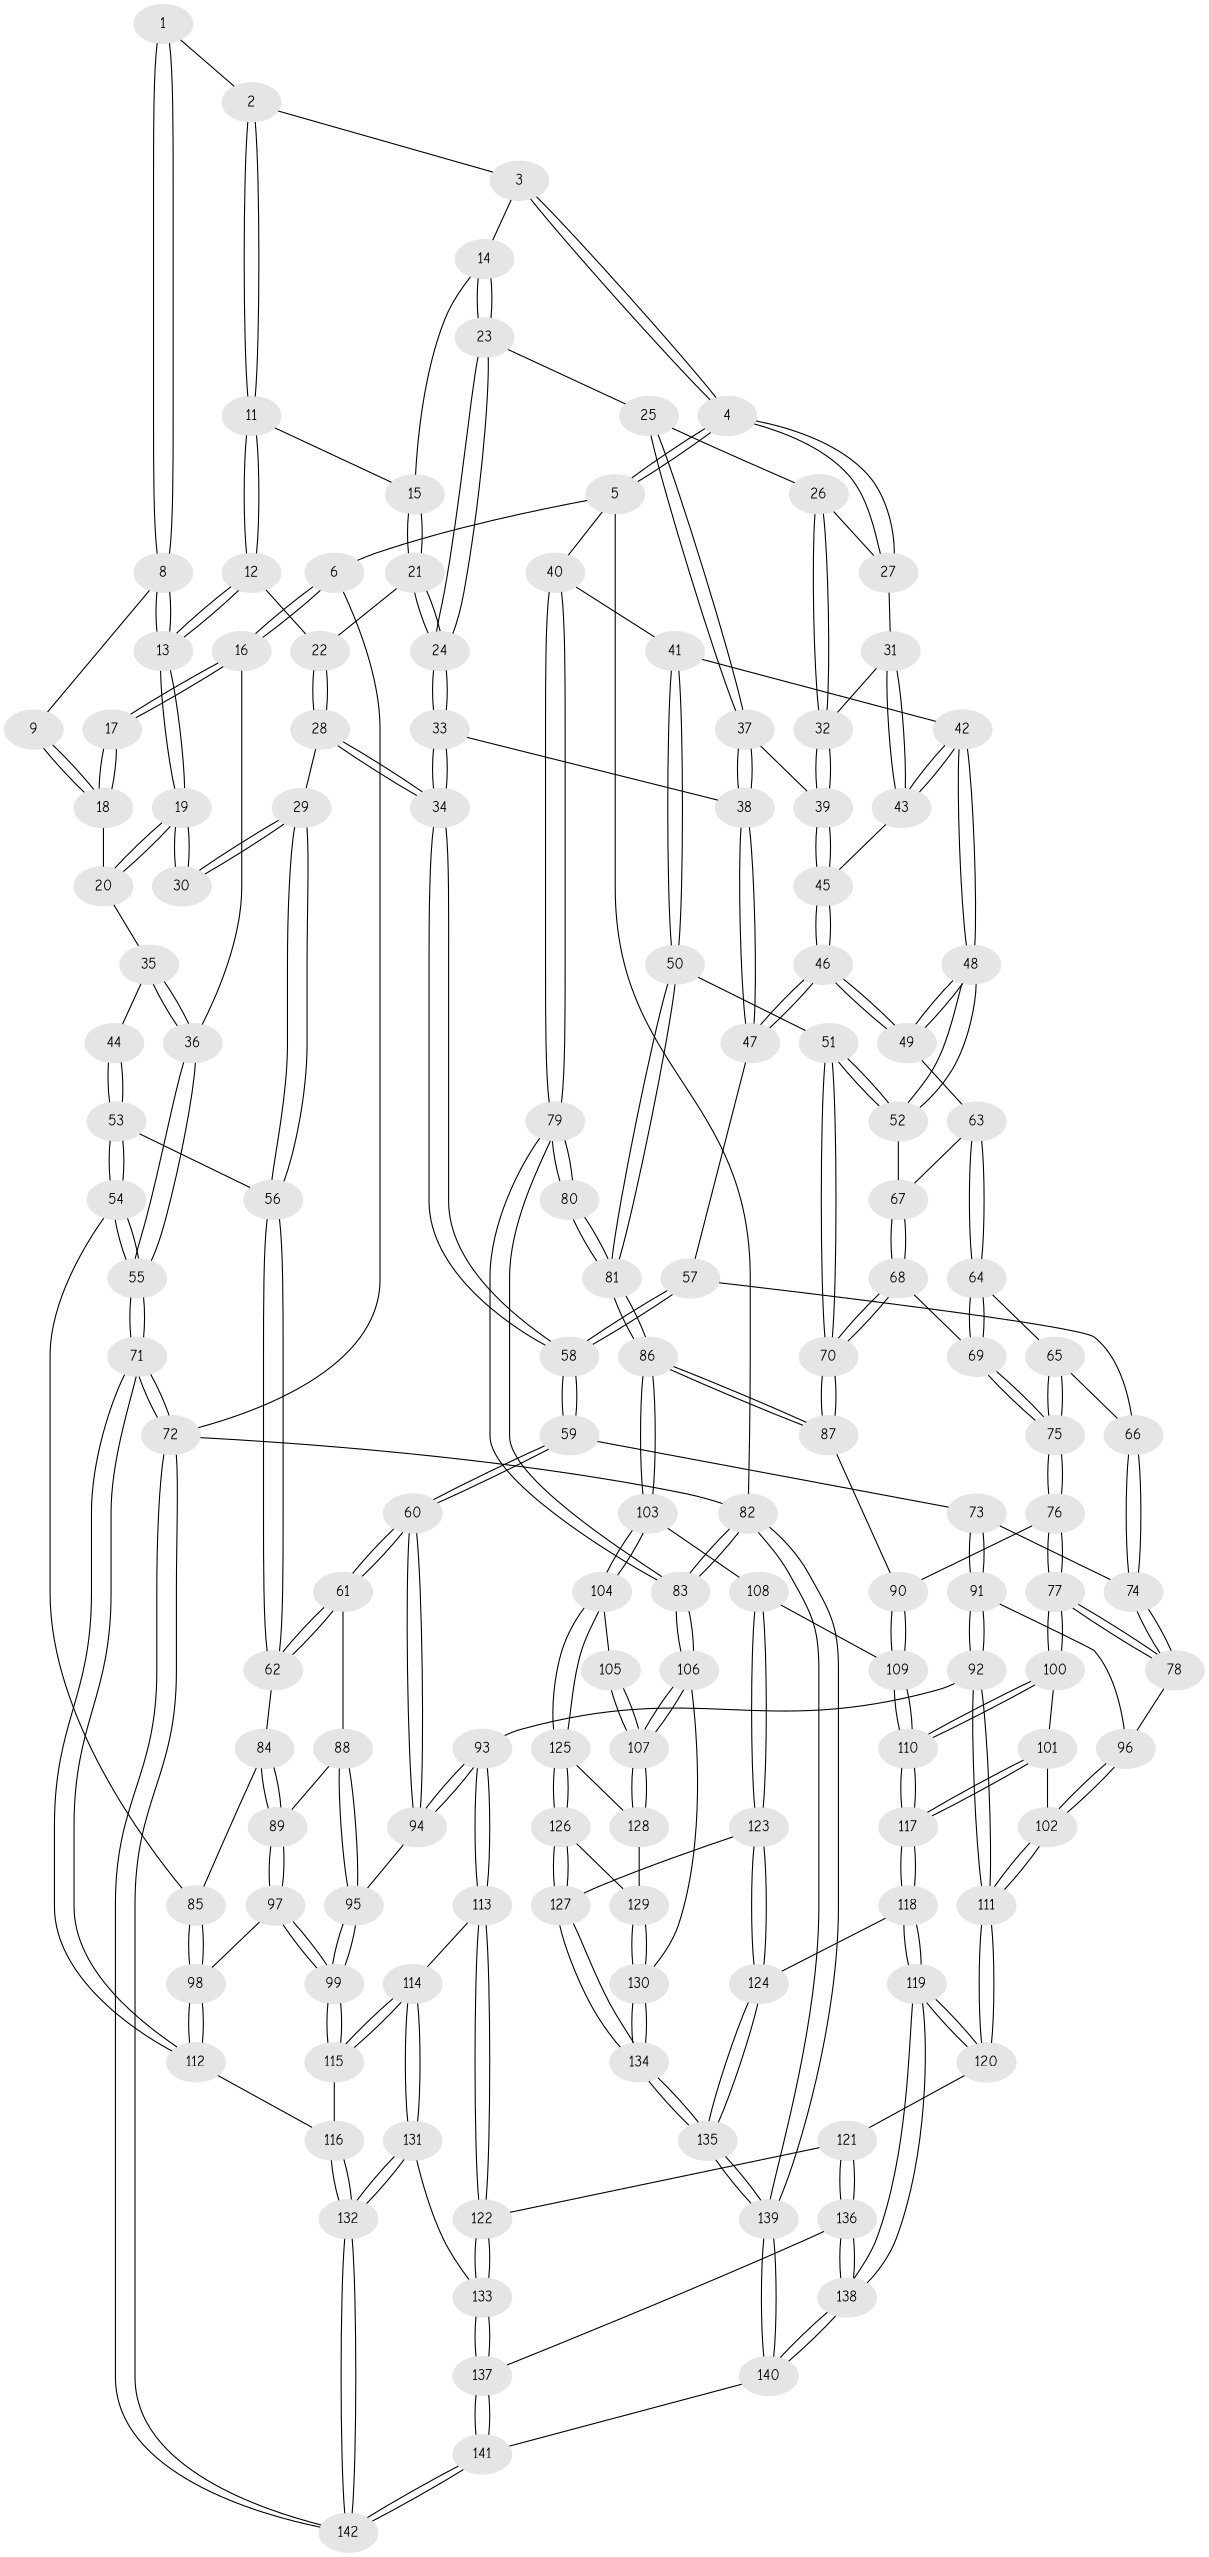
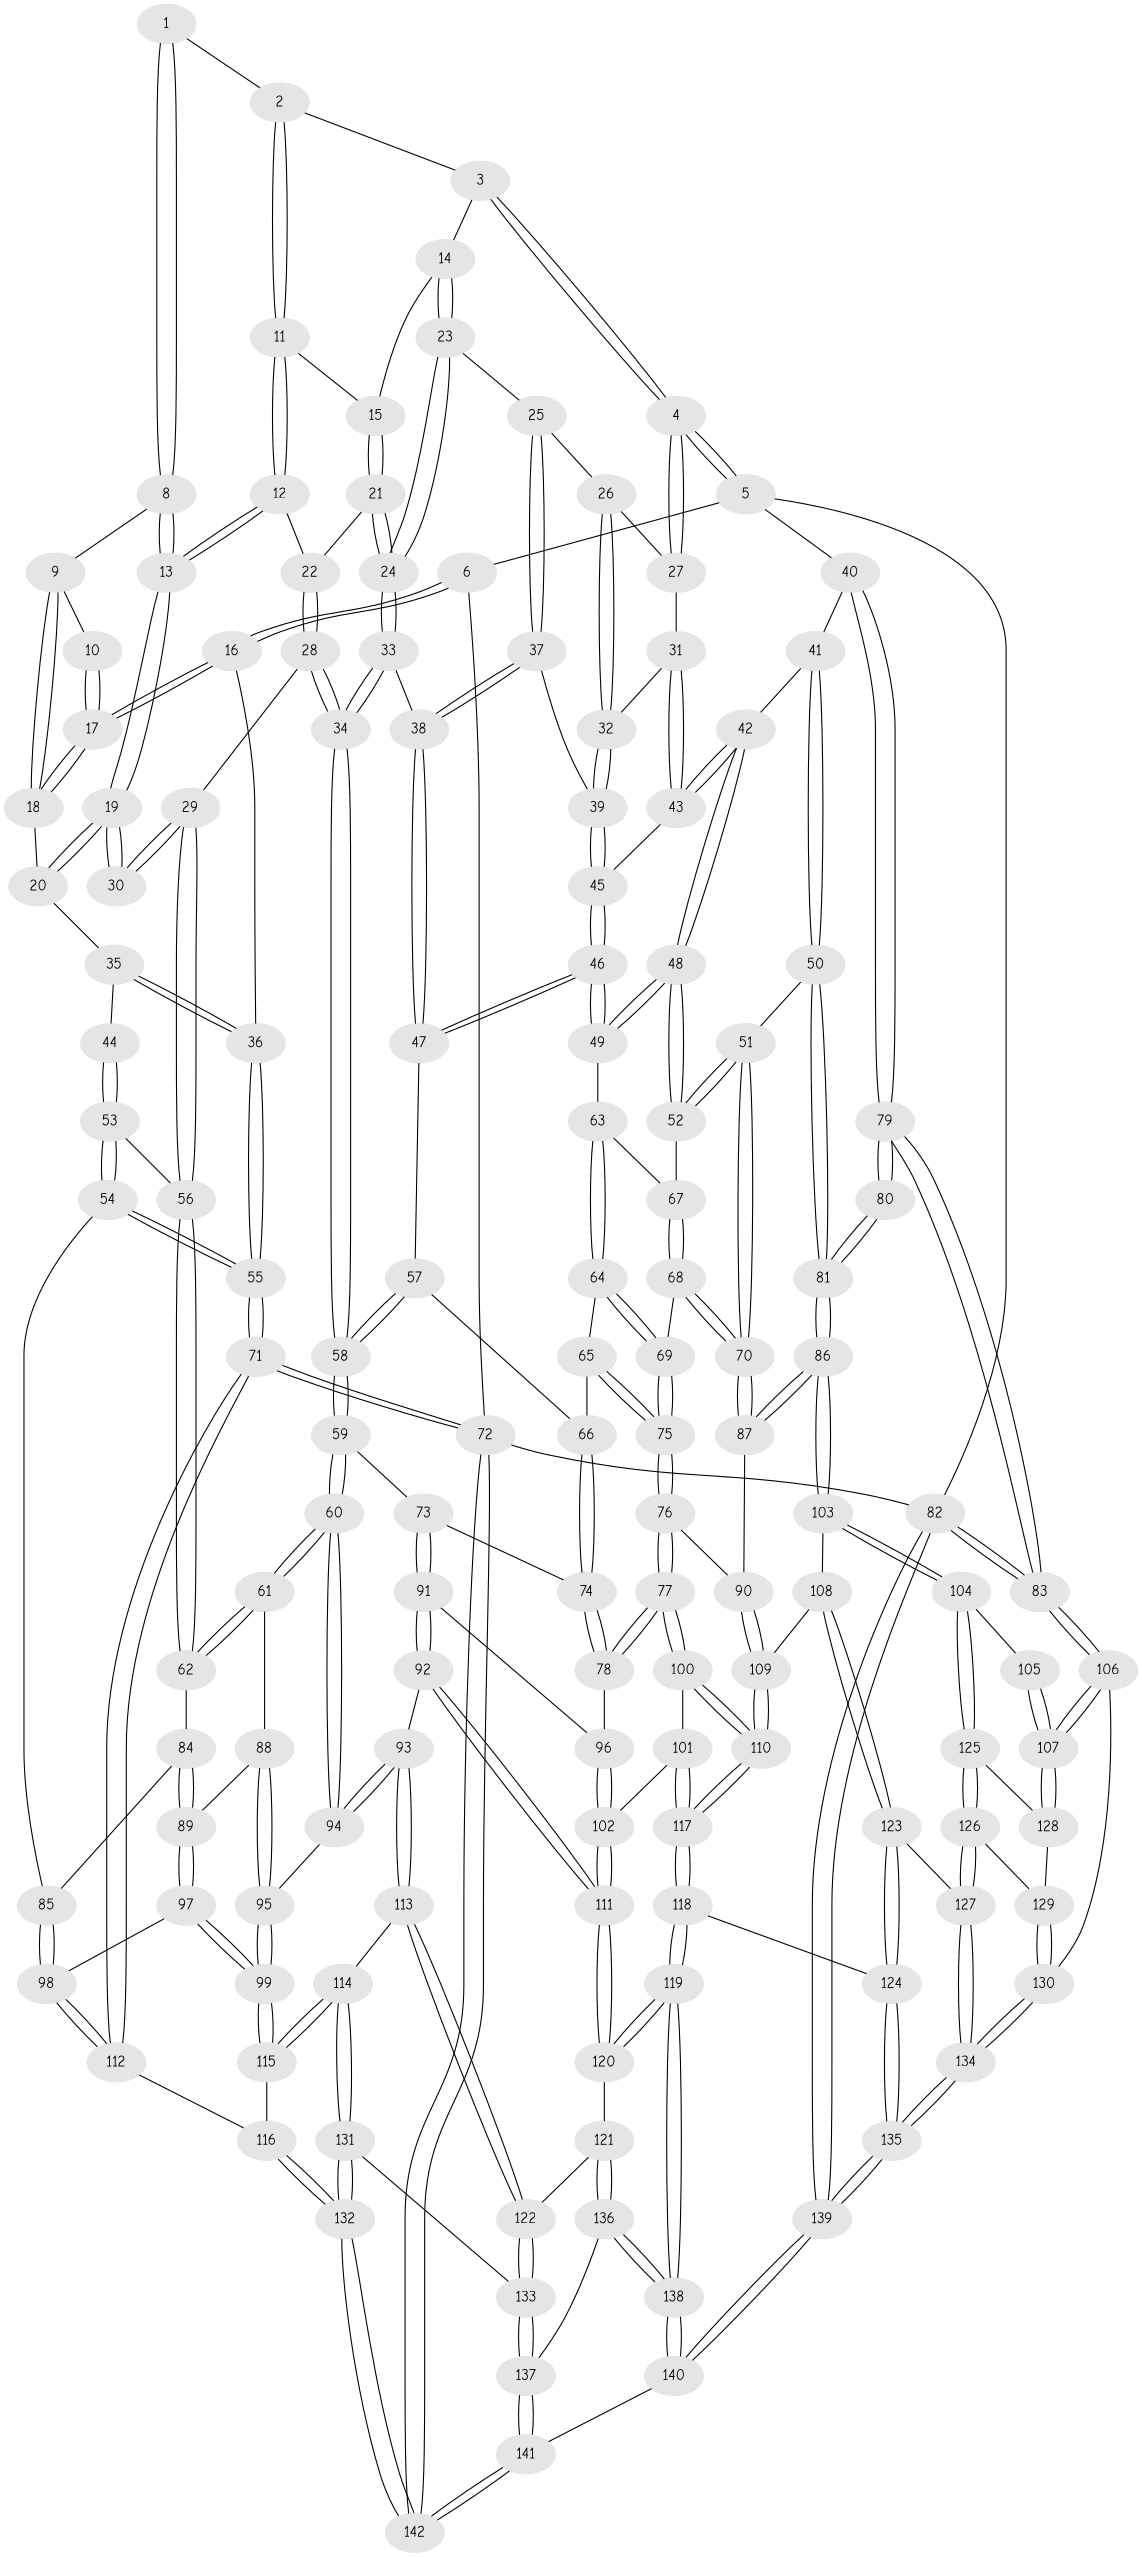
node "10": added
